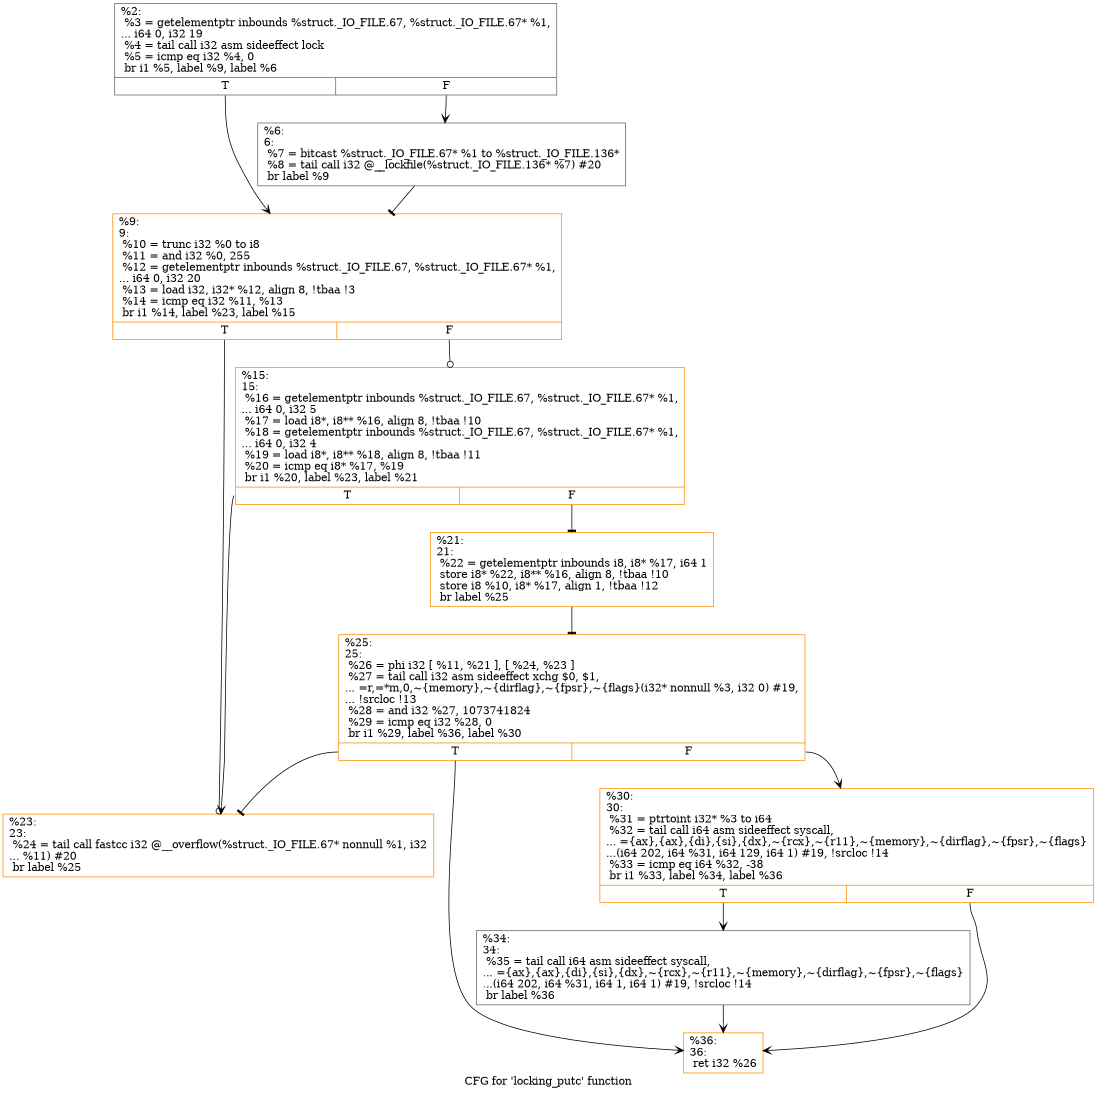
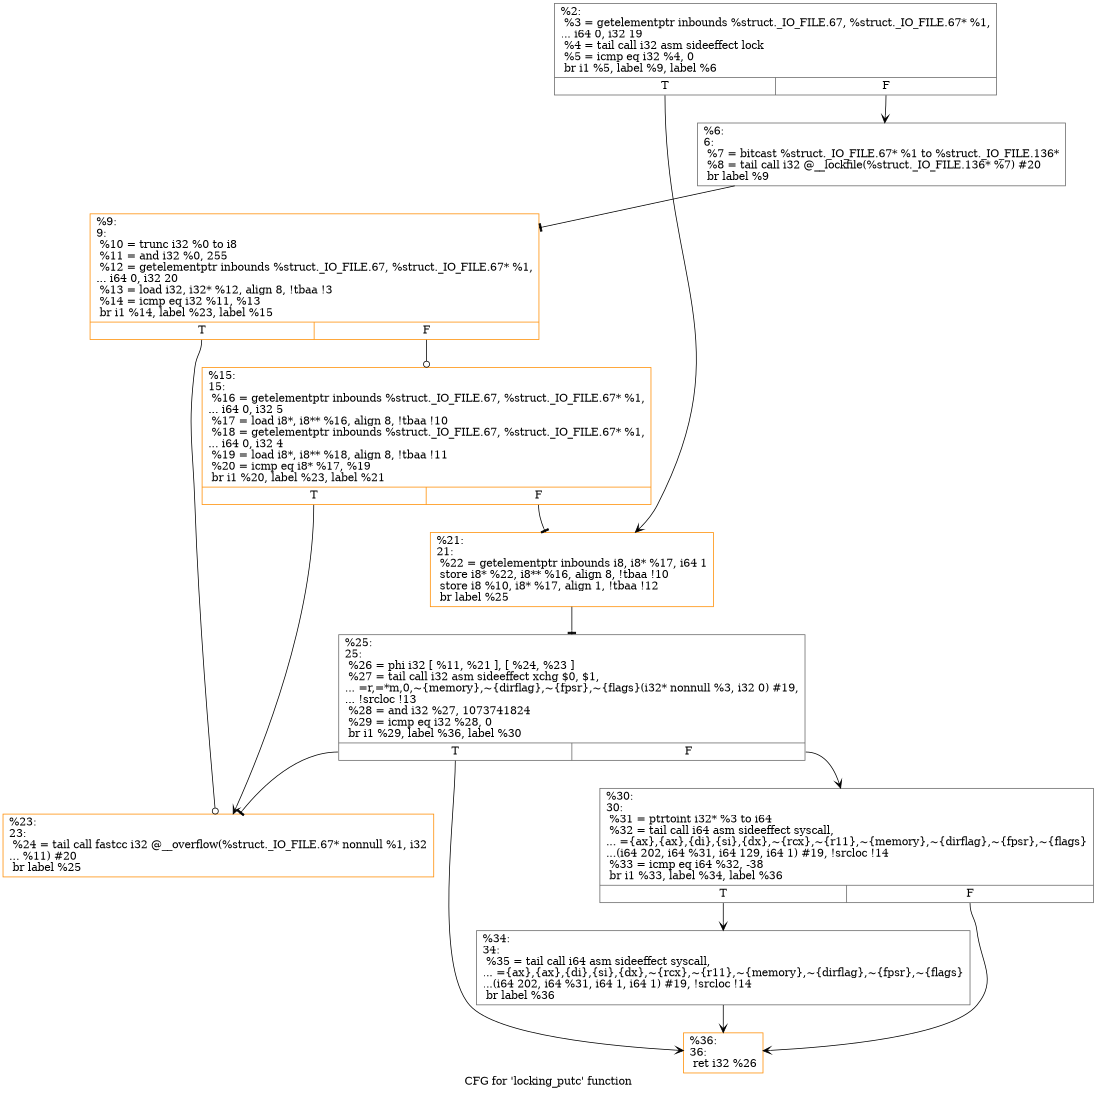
edge "%2:" -> "%9:": now "%2:" -> "%21:"
node "%25:": color darkorange -> gray40
node "%30:": color darkorange -> gray40
